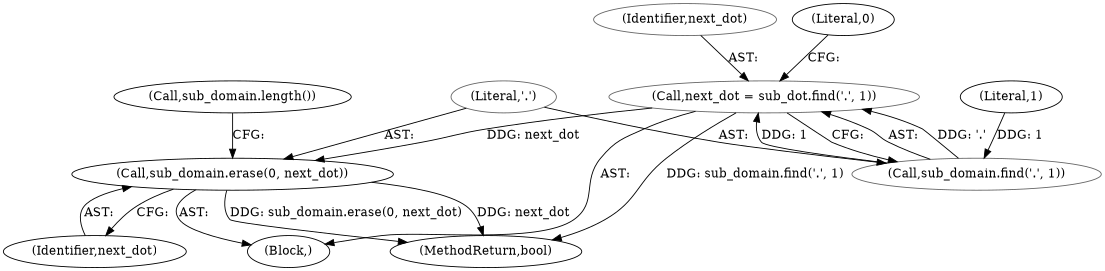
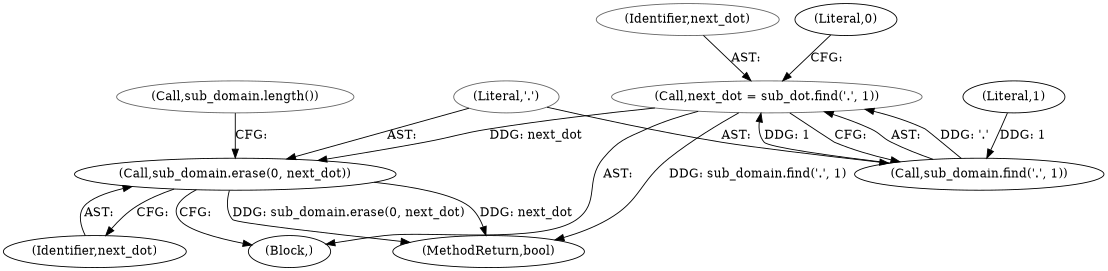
node "(Call,sub_domain.length())": color black -> gray40
node "(Call,sub_domain.find('.', 1))": color gray40 -> black
edge "(Call,sub_domain.erase(0, next_dot))" -> "(Block,)": label "AST: " -> "CFG: "
